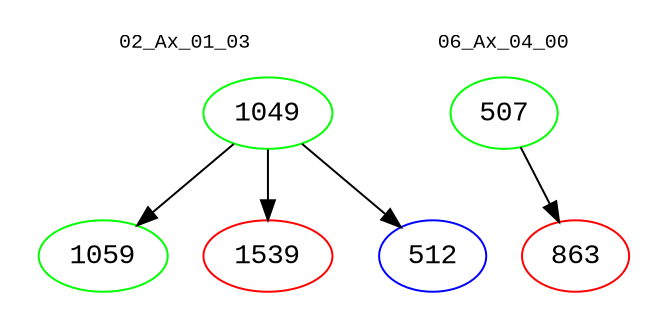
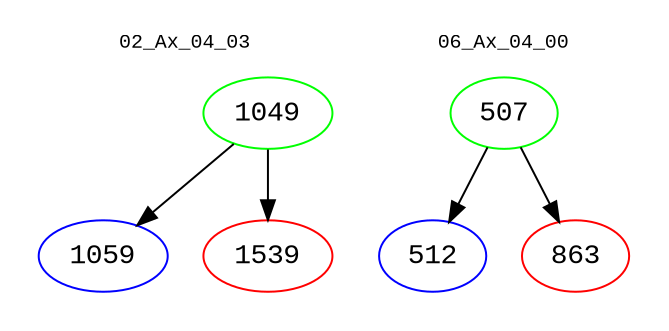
cluster "02_Ax_01_03": label "02_Ax_01_03" -> "02_Ax_04_03"
edge "1049" -> "512": now "507" -> "512"
node "1059": color green -> blue
